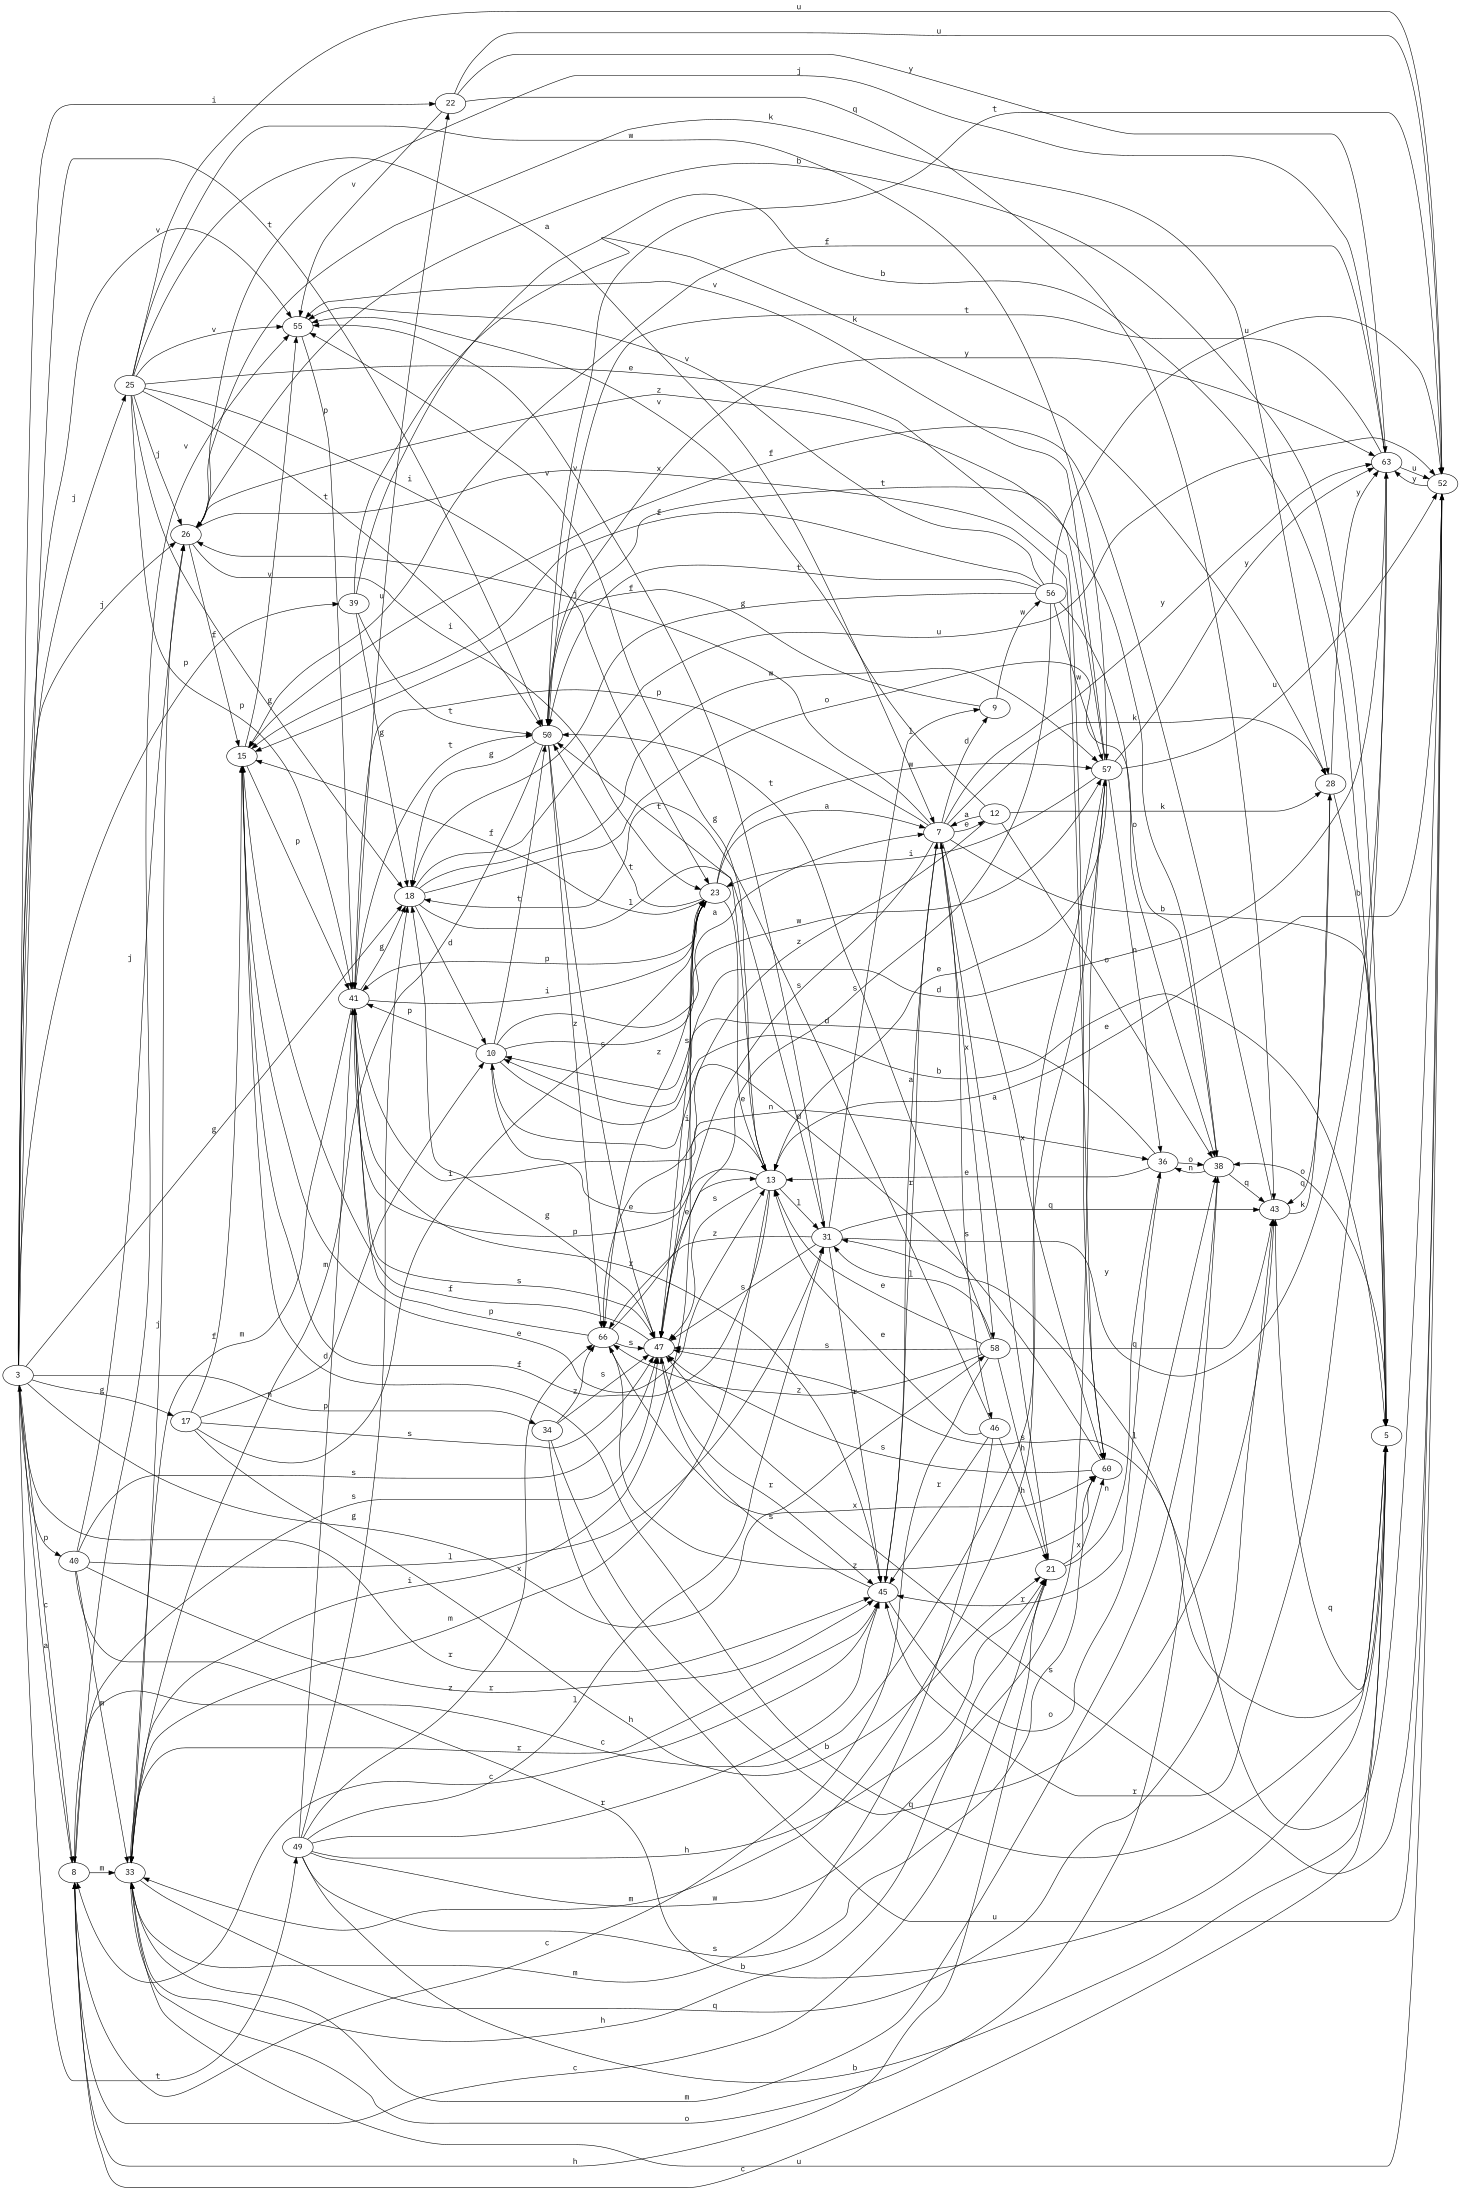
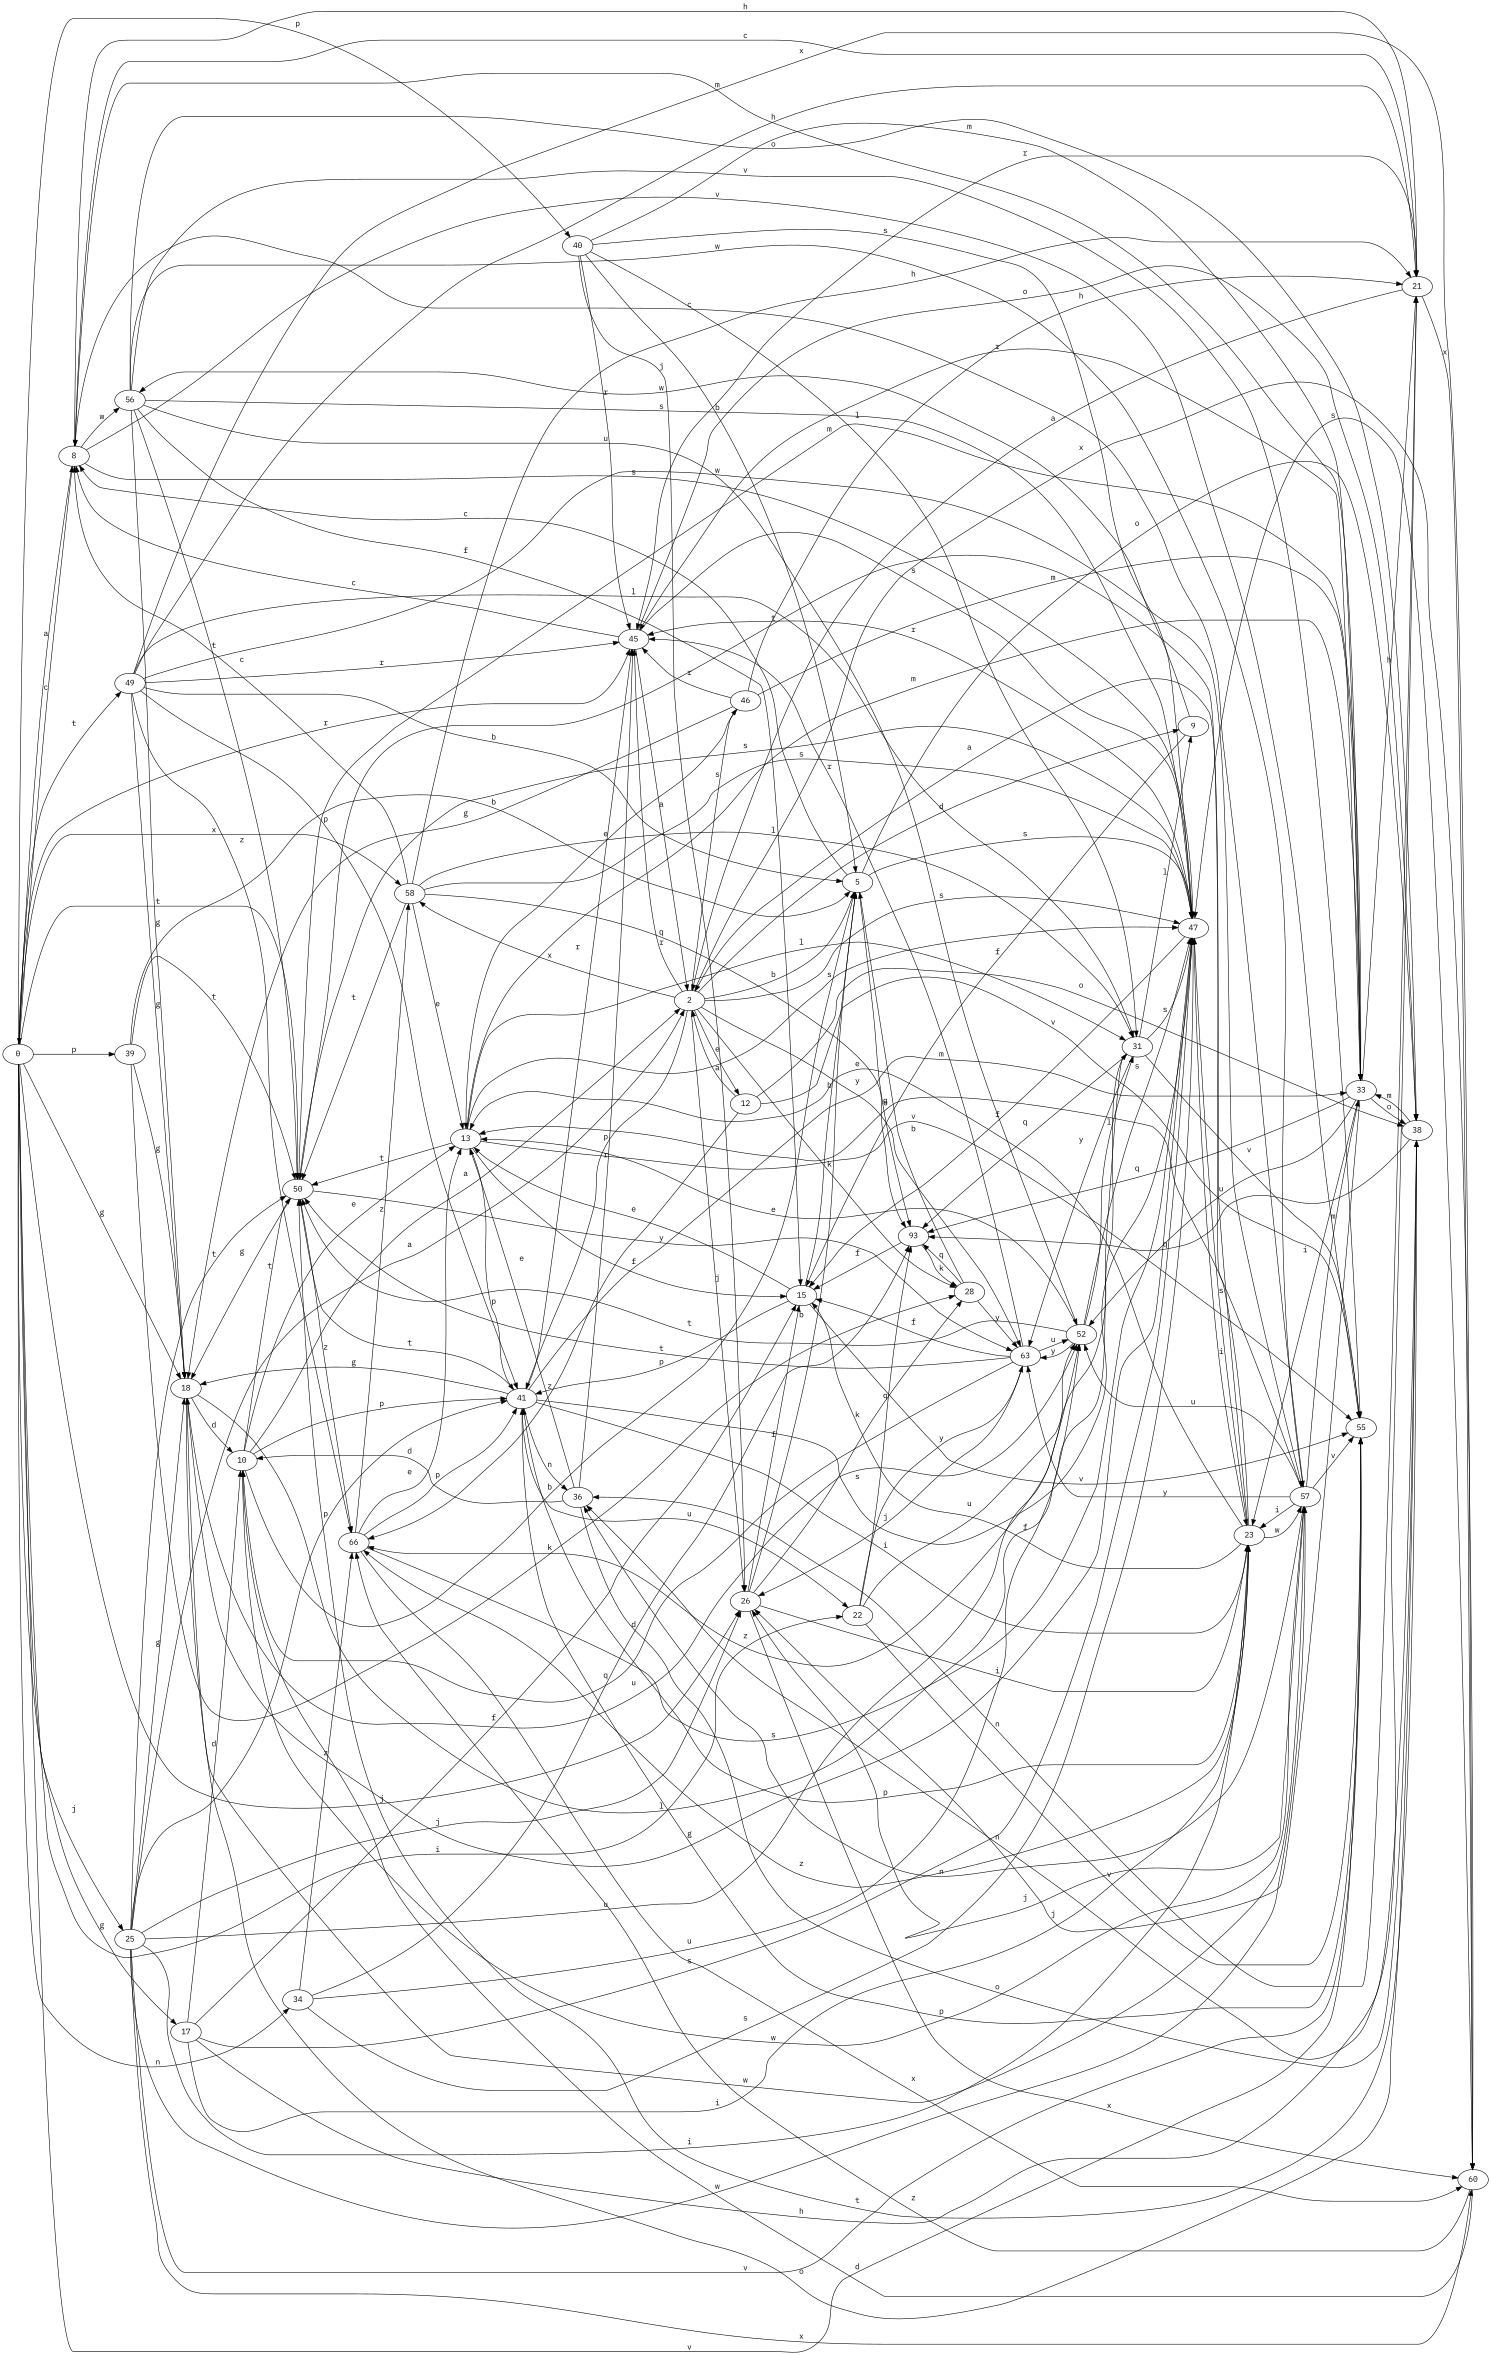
edge "25" -> "60": label "e" -> "x"
edge "57" -> "26": label "z" -> "j"
edge "8" -> "56": added, label "w"
edge "12" -> "28": removed, label "k"
node "7": label "7" -> "2"
node "43": label "43" -> "93"
node "3": label "3" -> "0"
edge "58" -> "66": reversed
edge "31" -> "45": now "21" -> "45"
edge "49" -> "60": label "s" -> "x"
